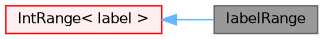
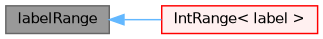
edge "labelRange" -> "IntRange< label >": reversed
